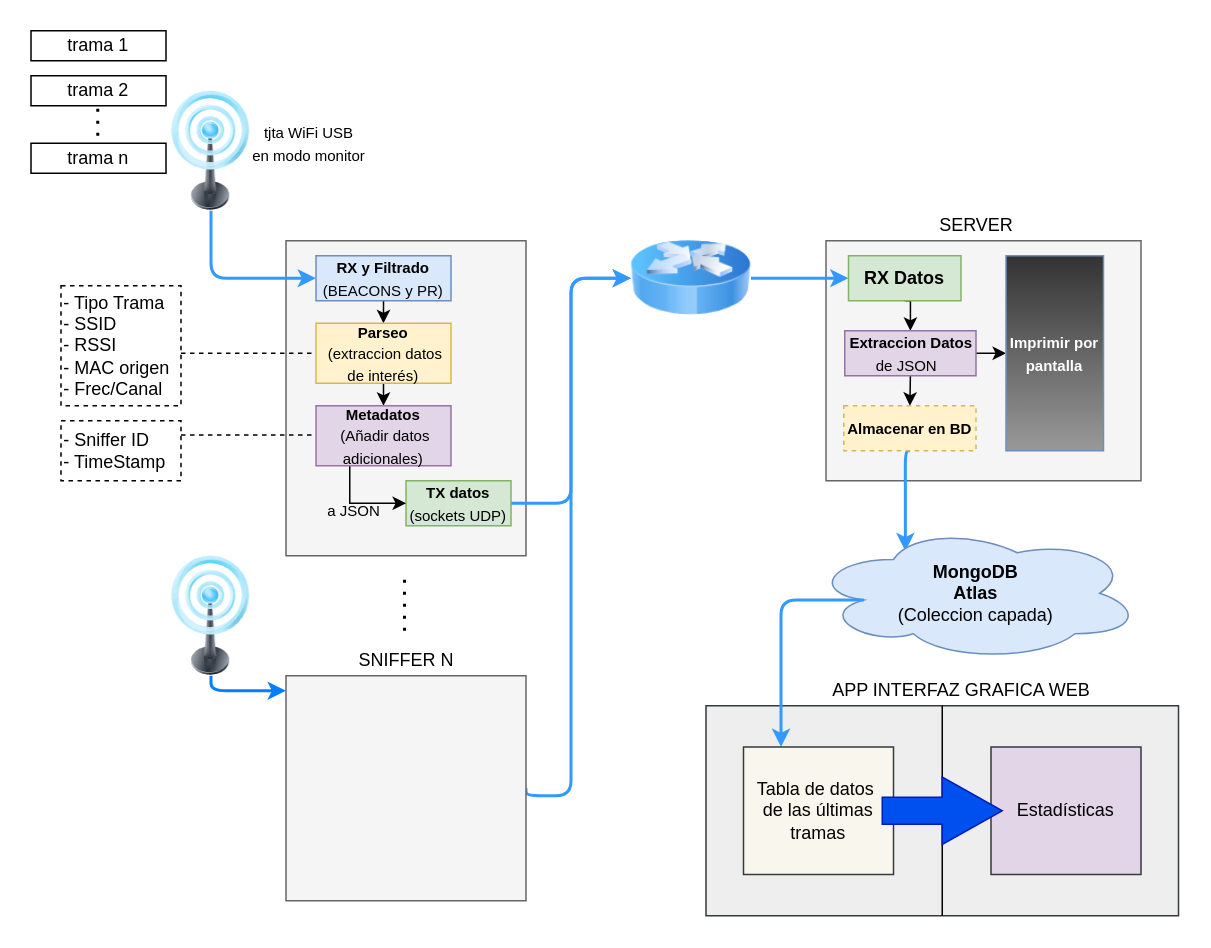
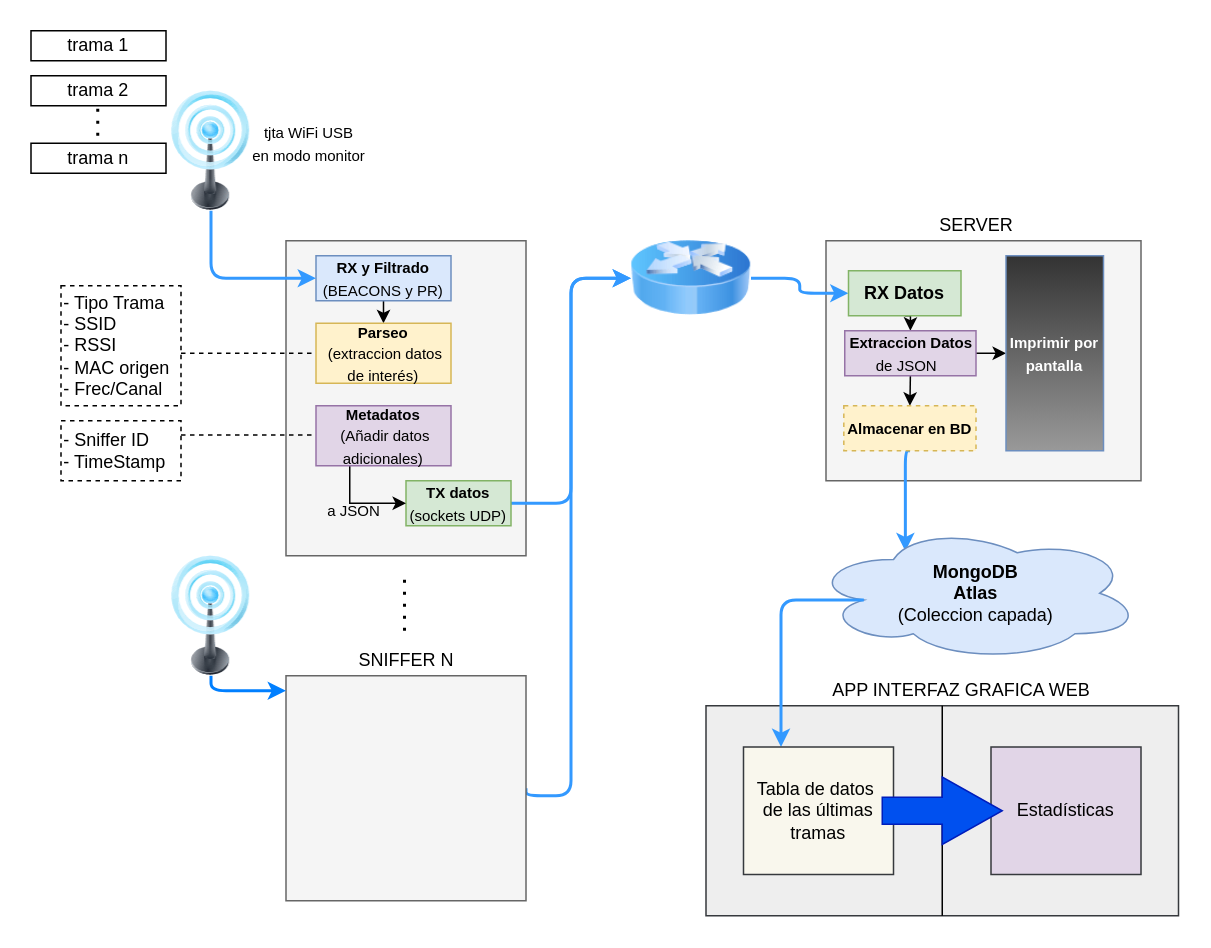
node "RX Datos": moved (905, 278) -> (905, 293)
edge "Parseo (extraccion datos de interés)" -> "Metadatos (Añadir datos adicionales)": removed
